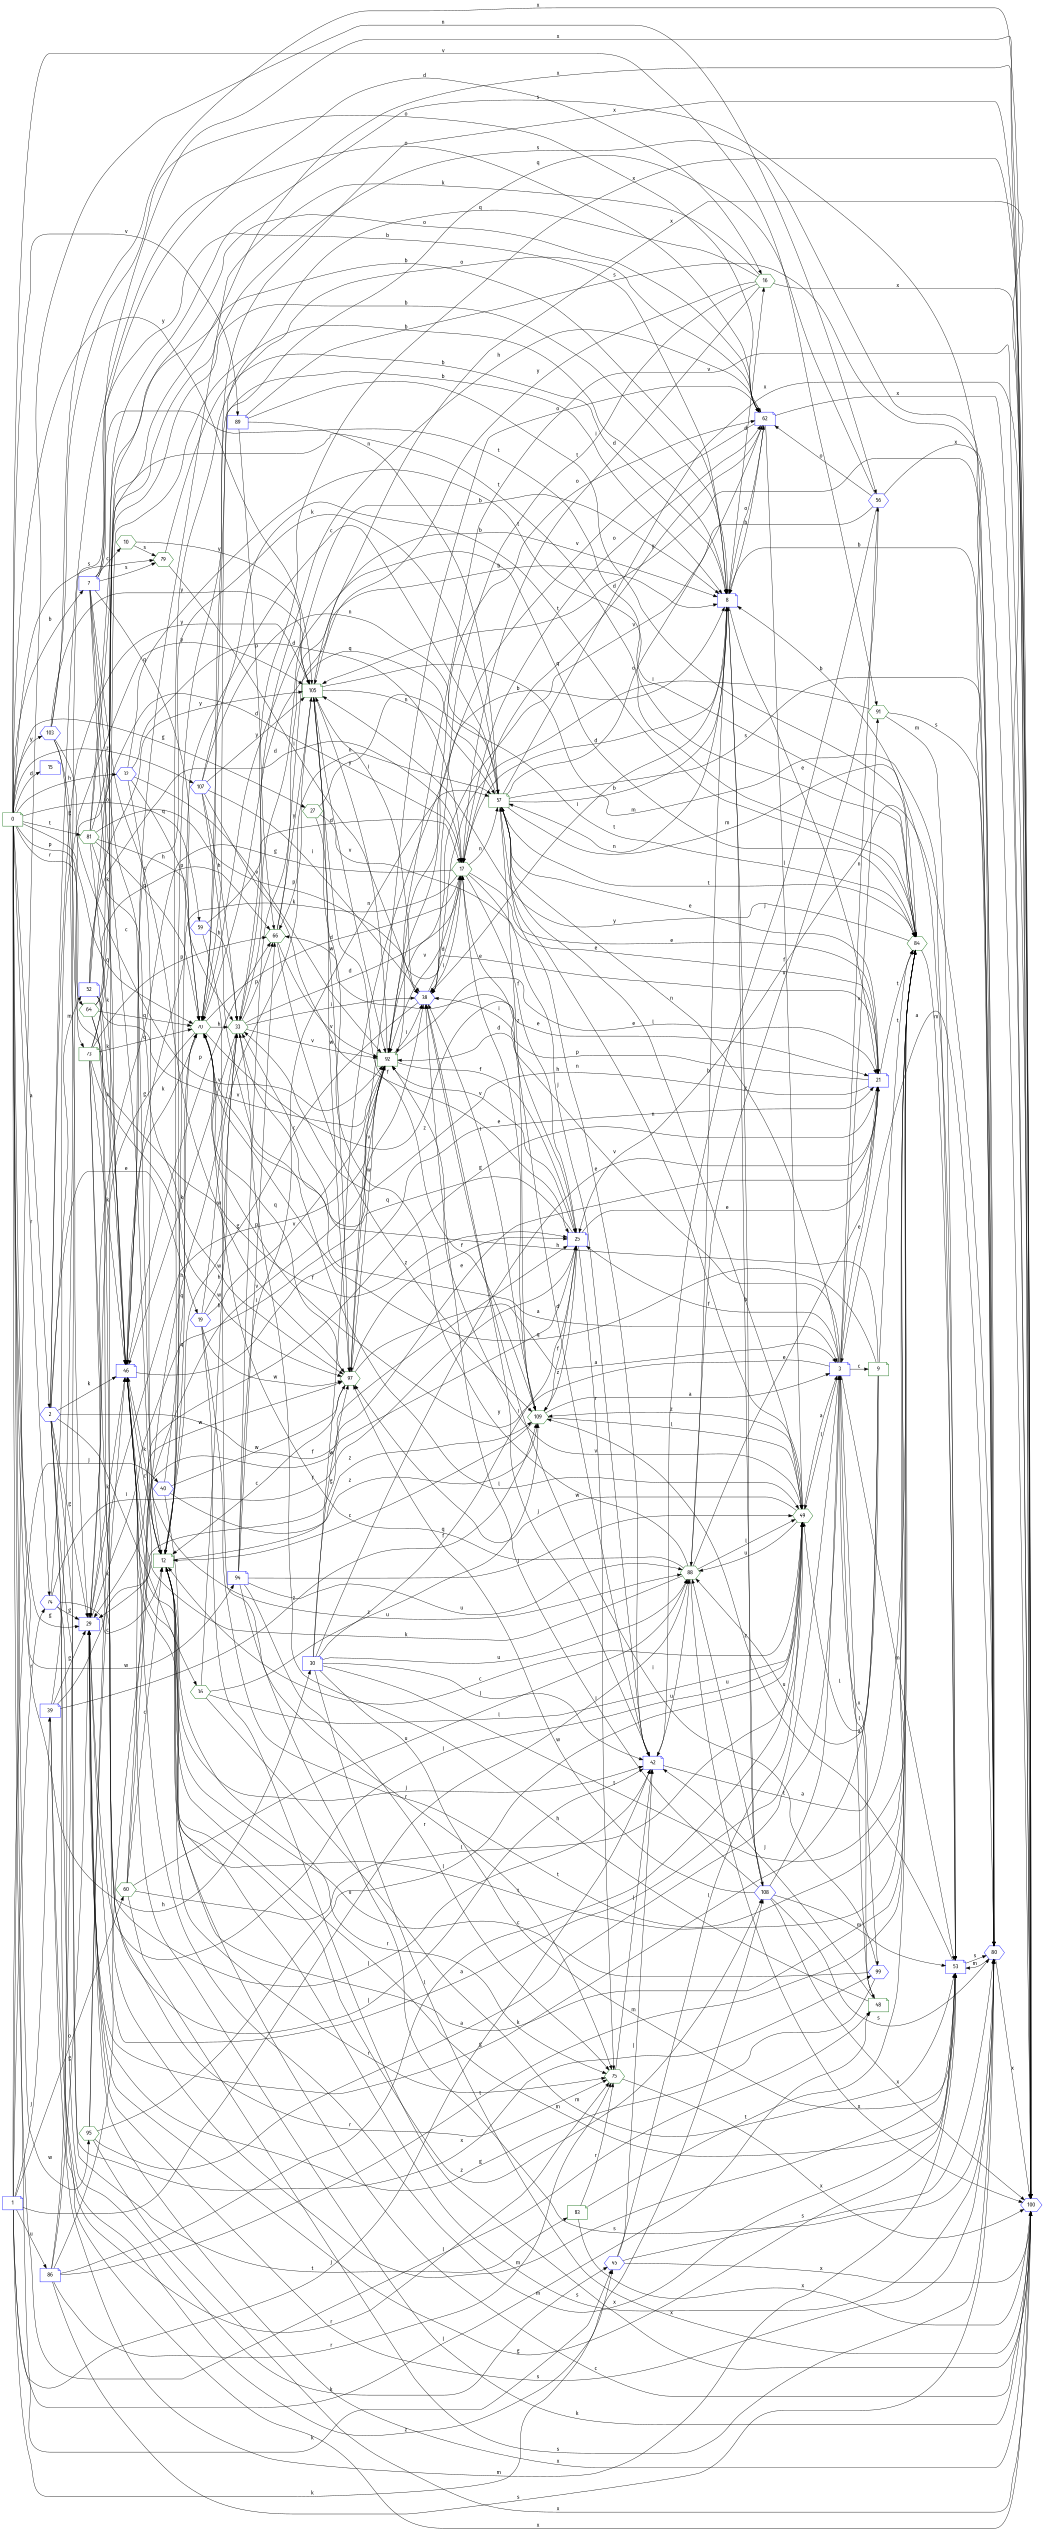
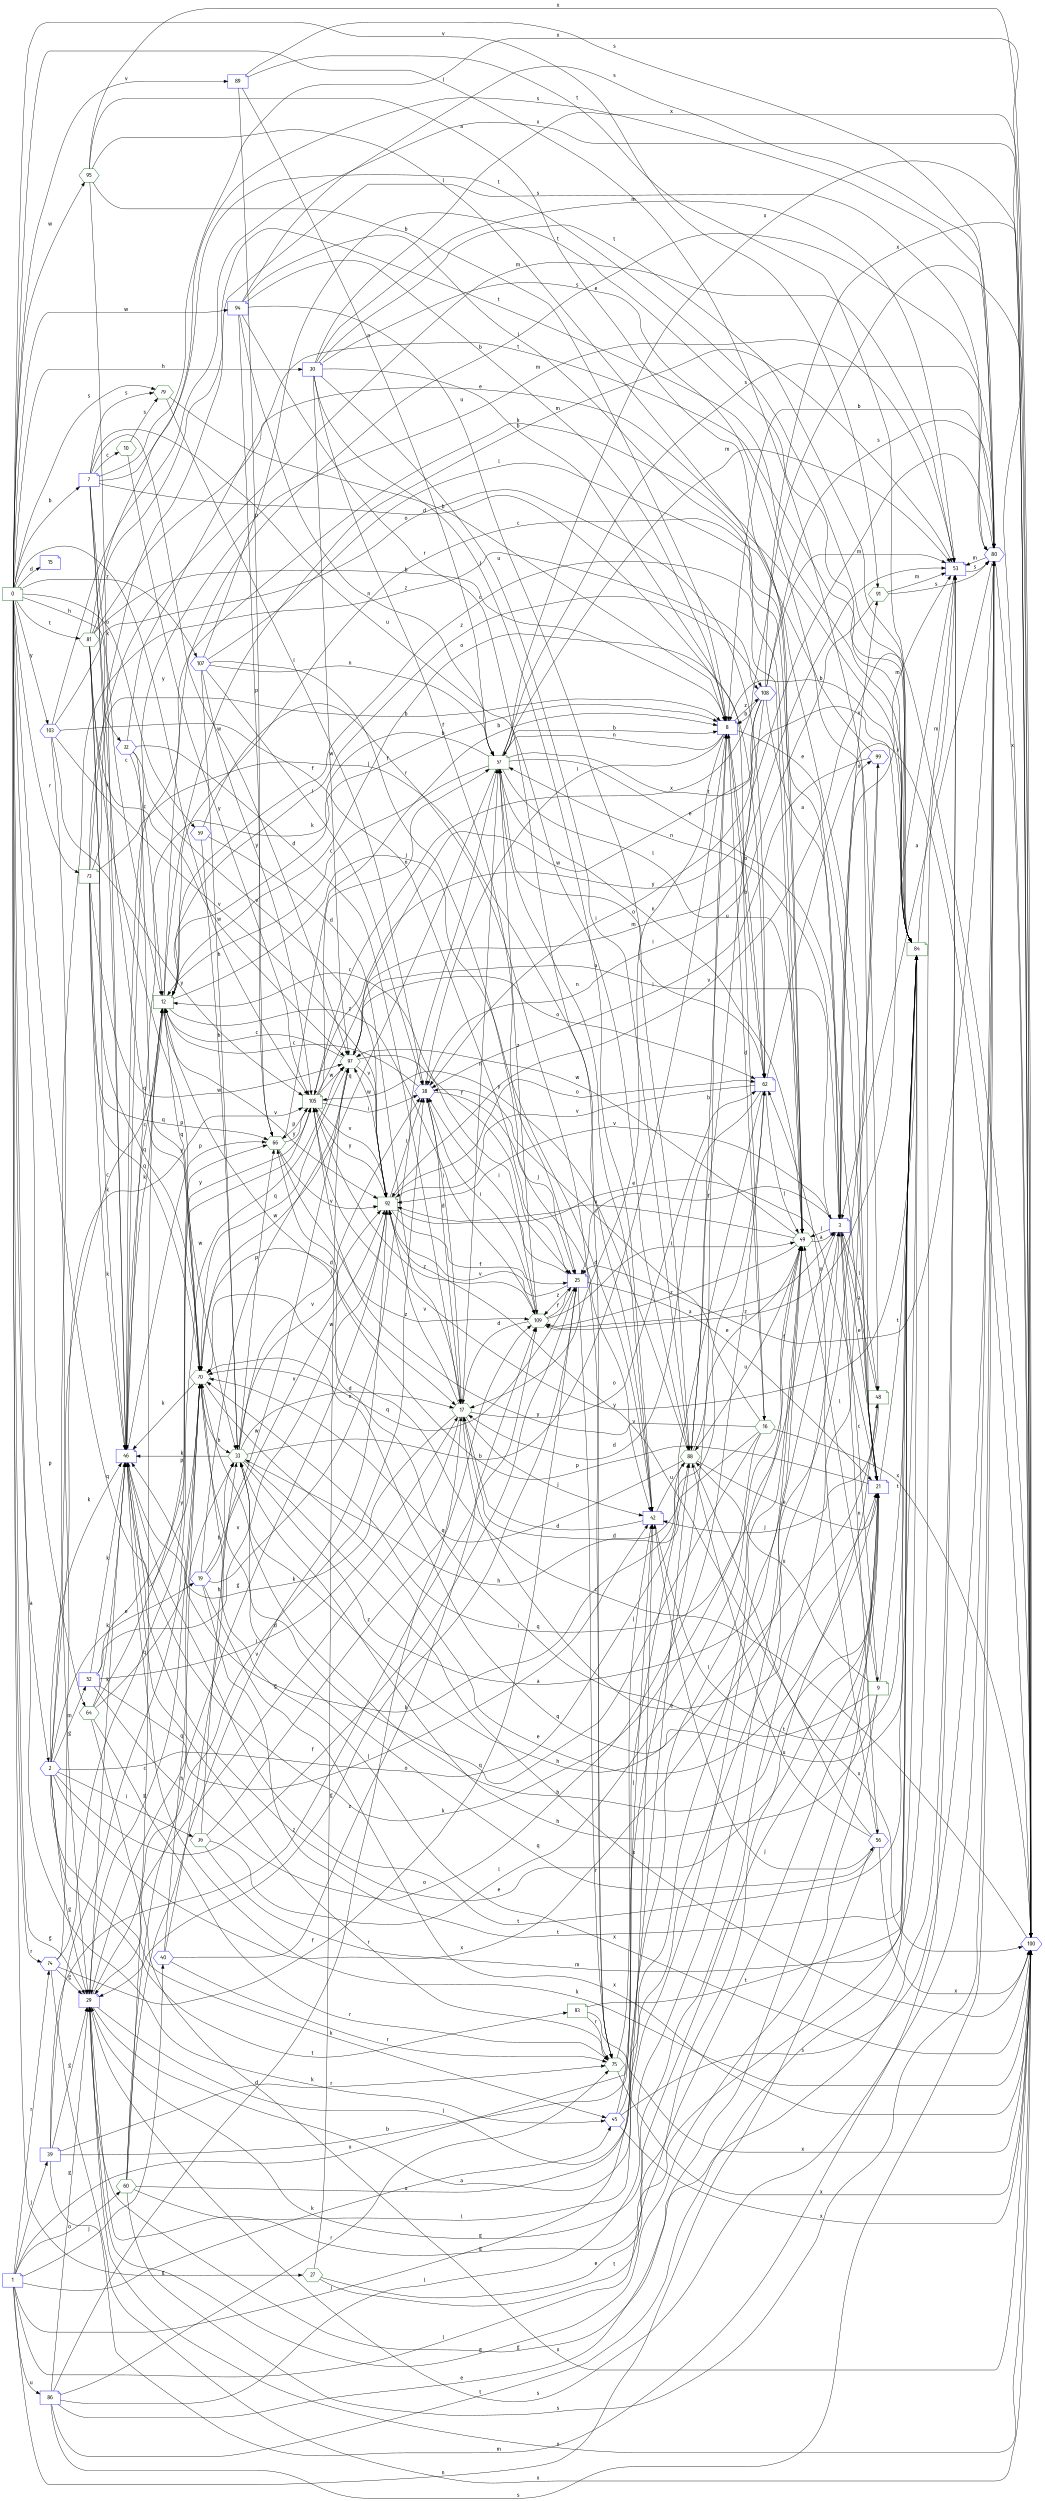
node "84": shape hexagon -> note
edge "17" -> "25": removed, label "f"
edge "12" -> "92": added, label "v"
